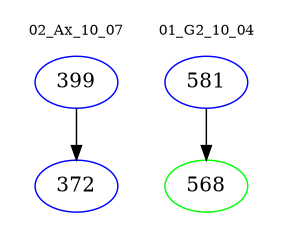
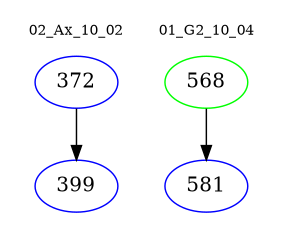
cluster "02_Ax_10_07": label "02_Ax_10_07" -> "02_Ax_10_02"
edge "399" -> "372": reversed
edge "581" -> "568": reversed
